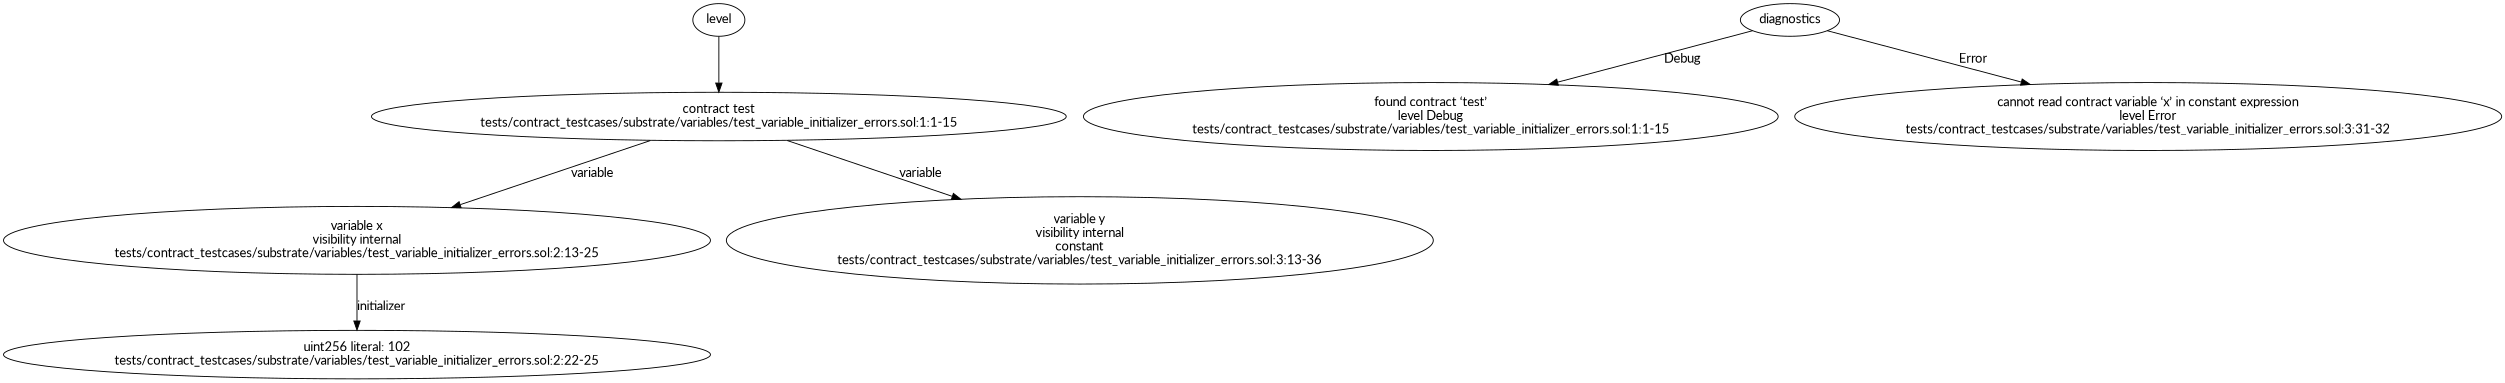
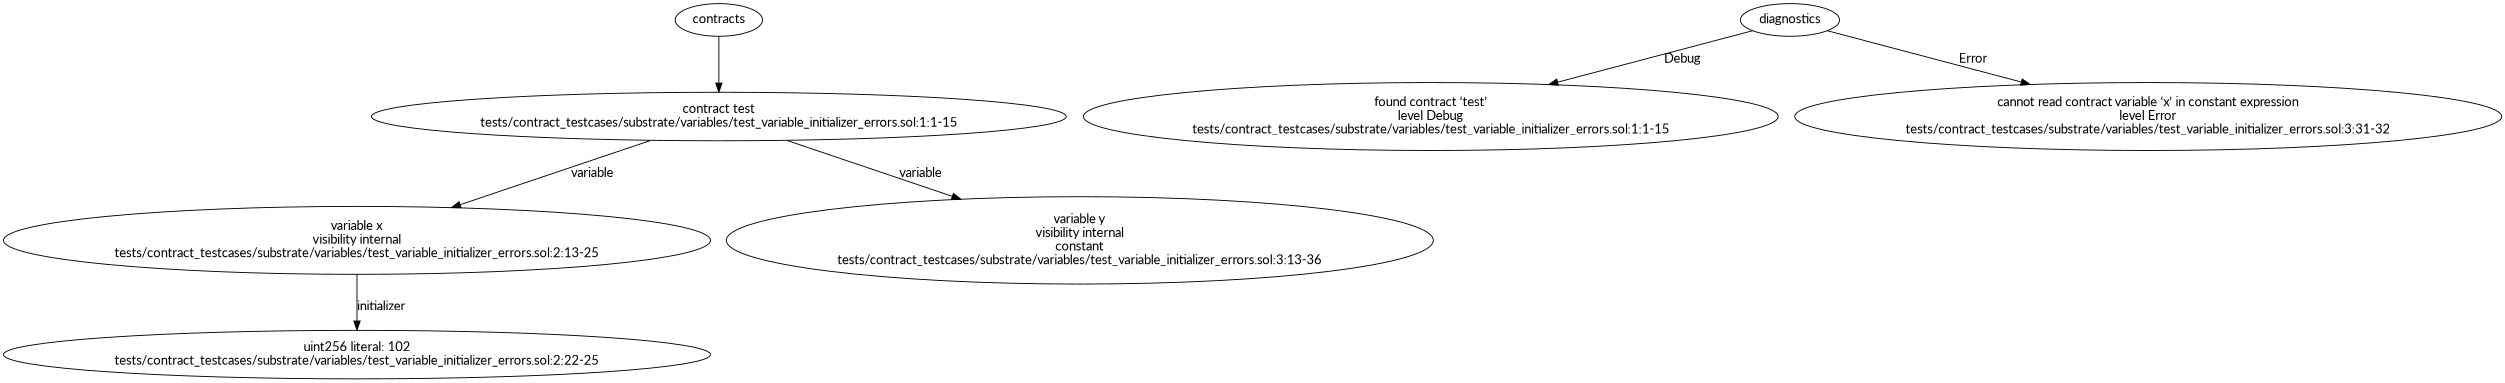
node "level": label "level" -> "contracts"
